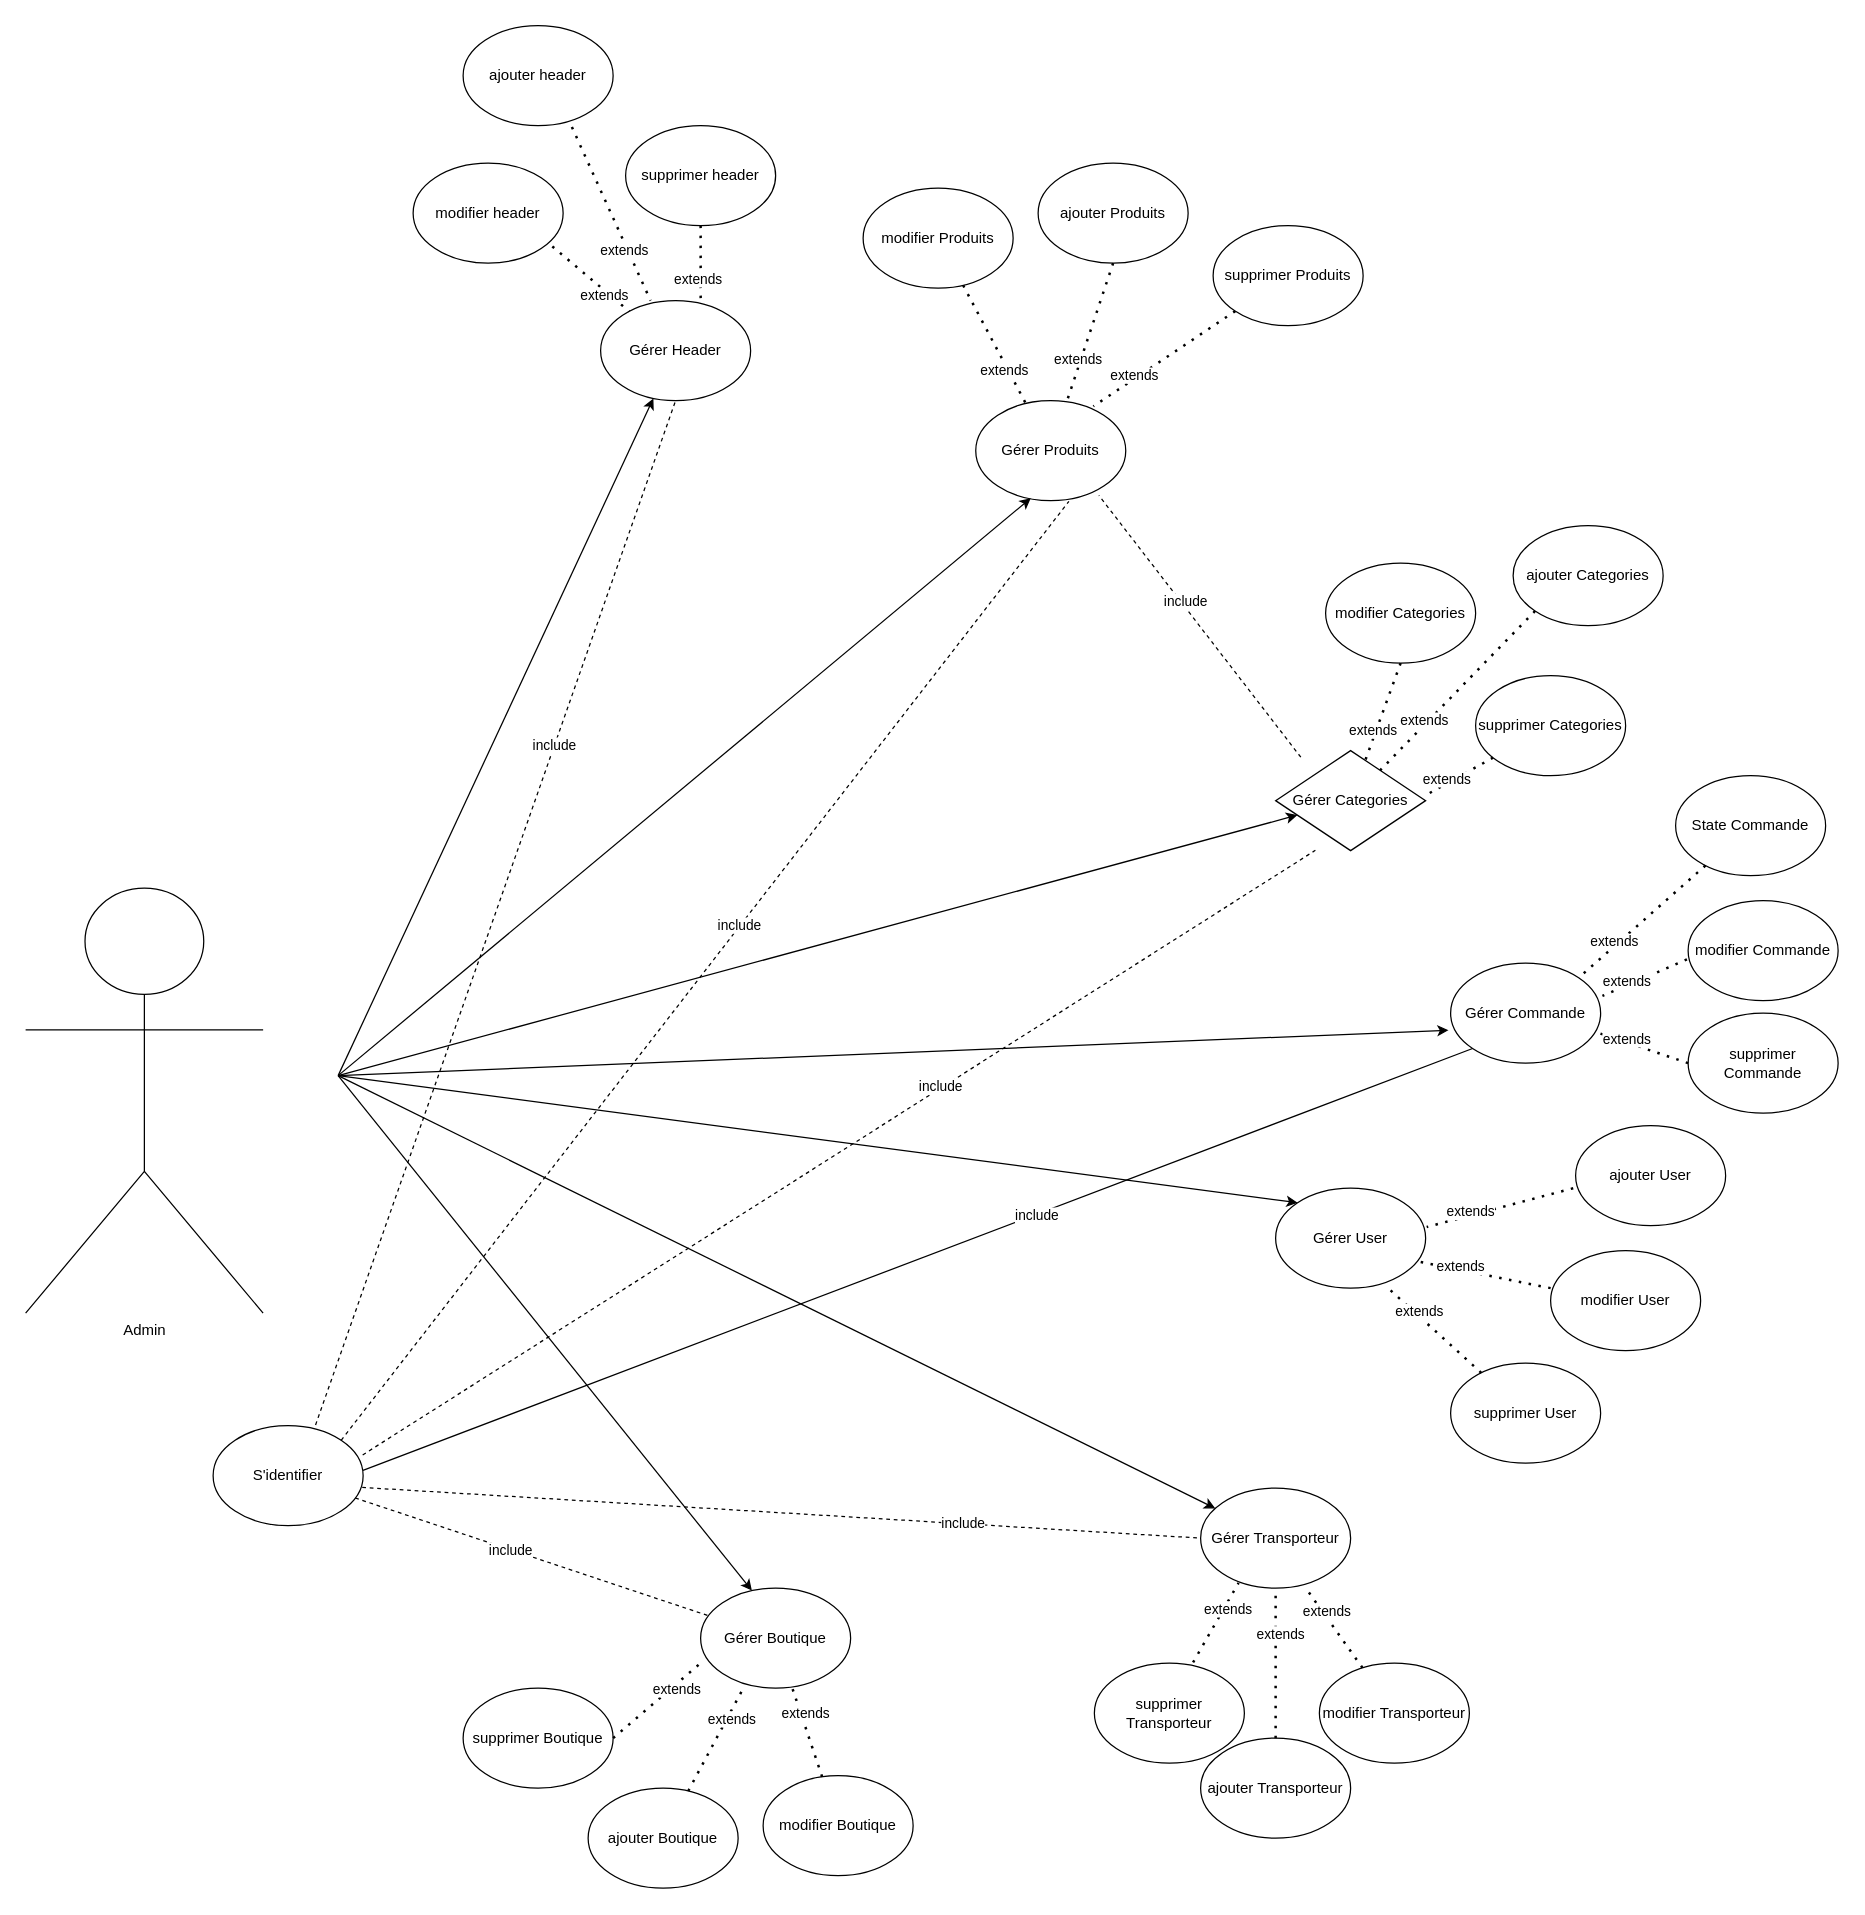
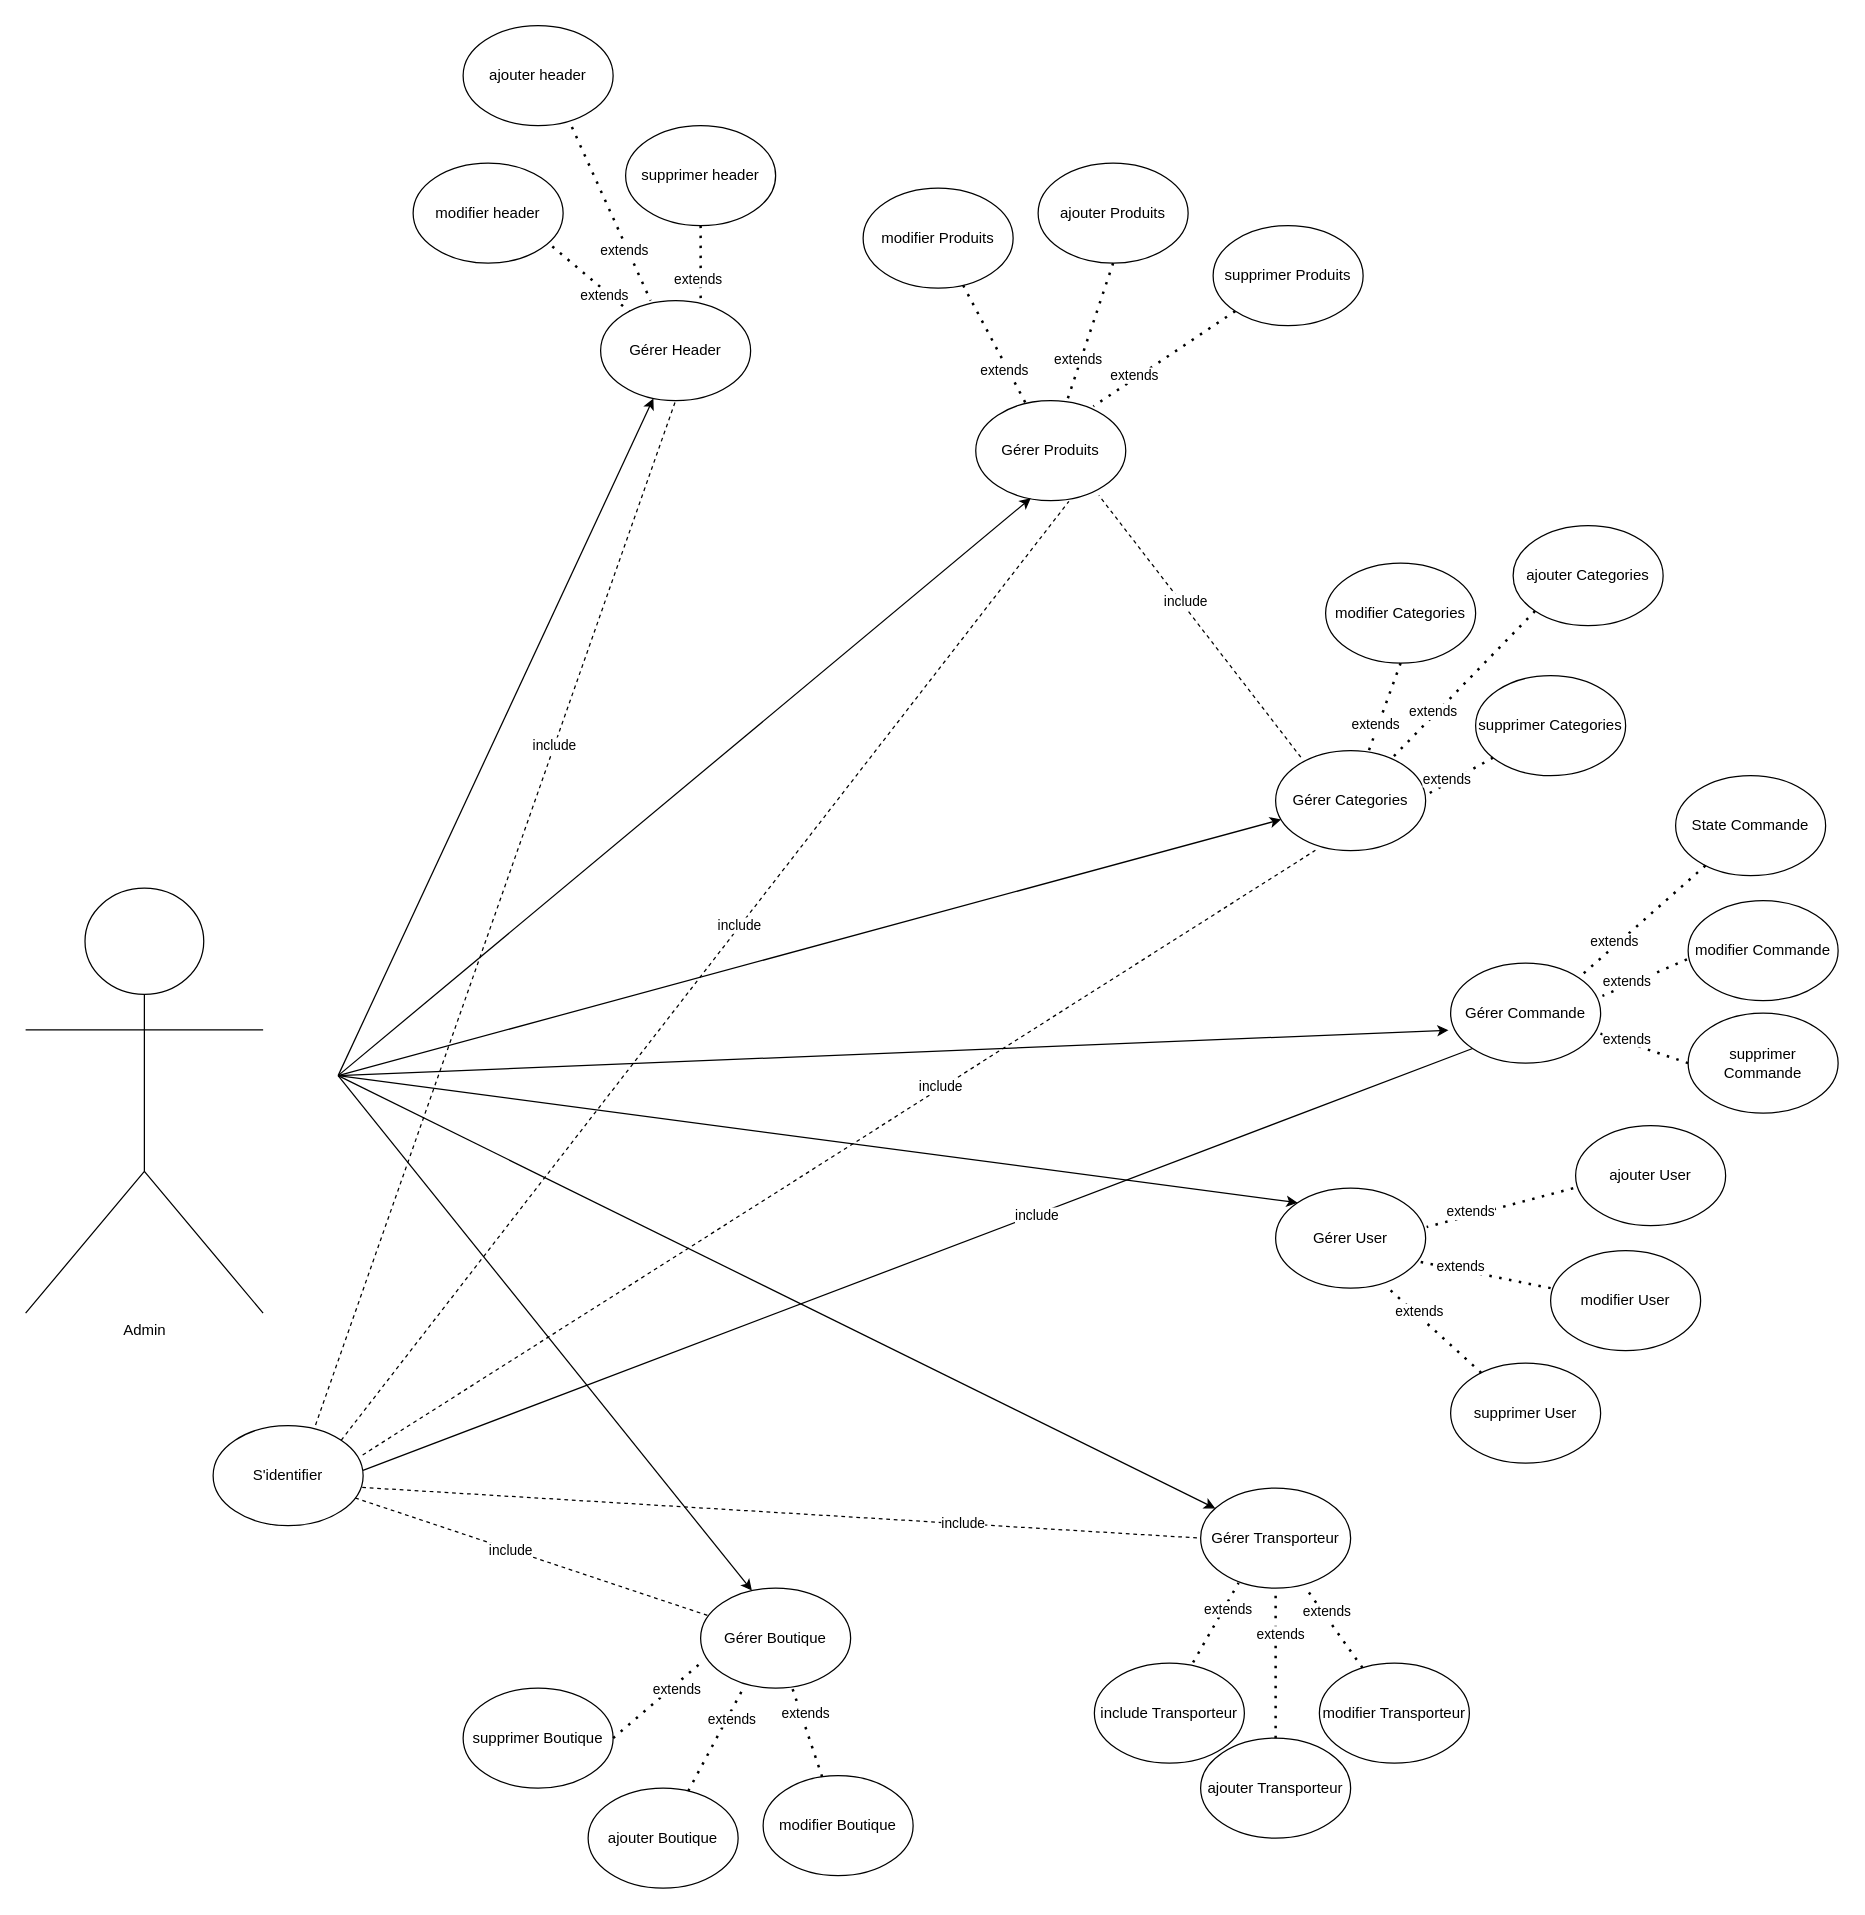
node "Gérer Categories": shape diamond -> ellipse
node "supprimer Transporteur": label "supprimer Transporteur" -> "include Transporteur"
